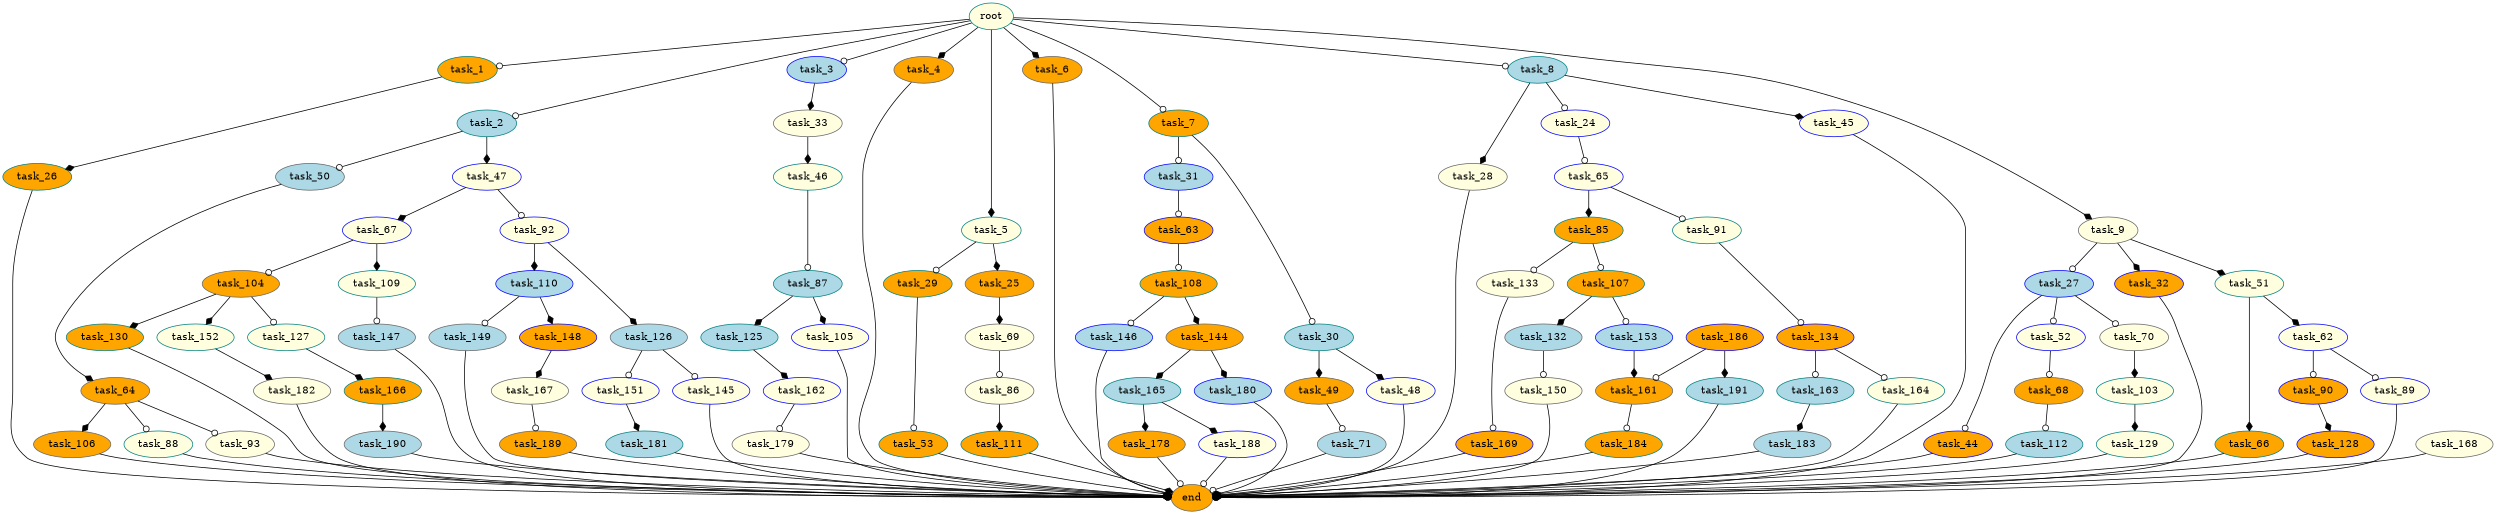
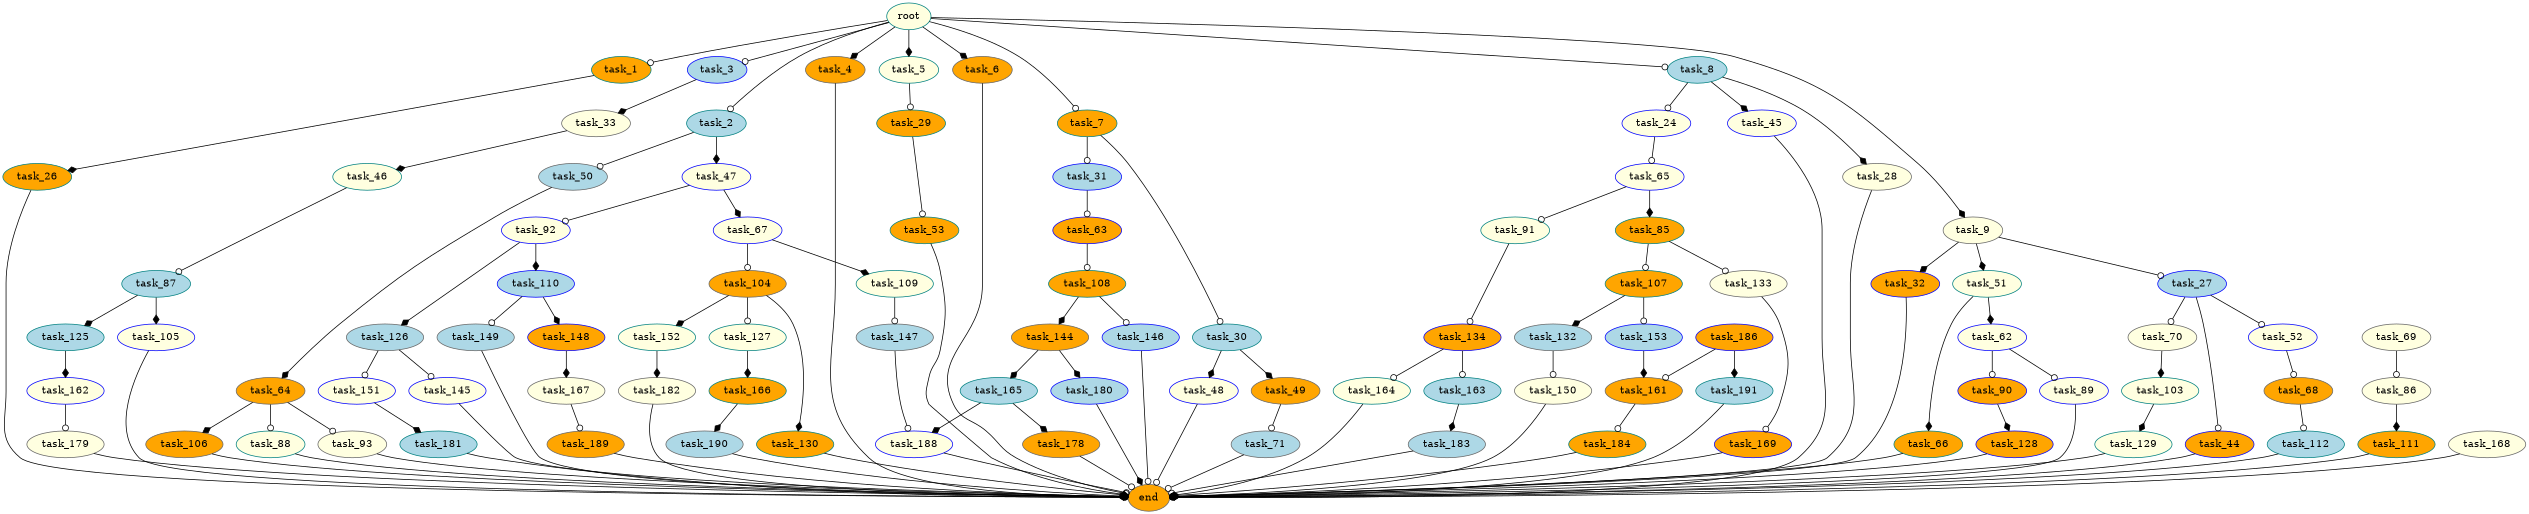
node "task_25": removed
edge "task_147" -> "end": now "task_147" -> "task_188"
